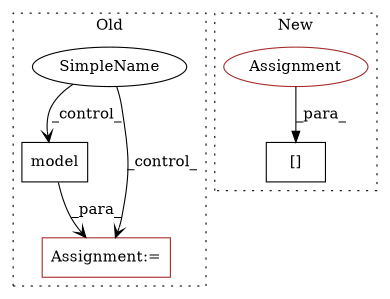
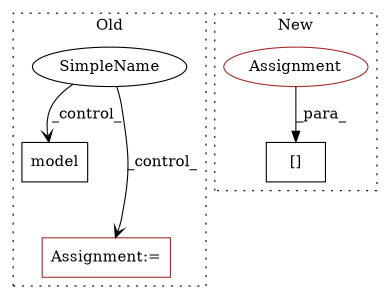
edge "model" -> "Assignment:=": removed, label "_para_"
